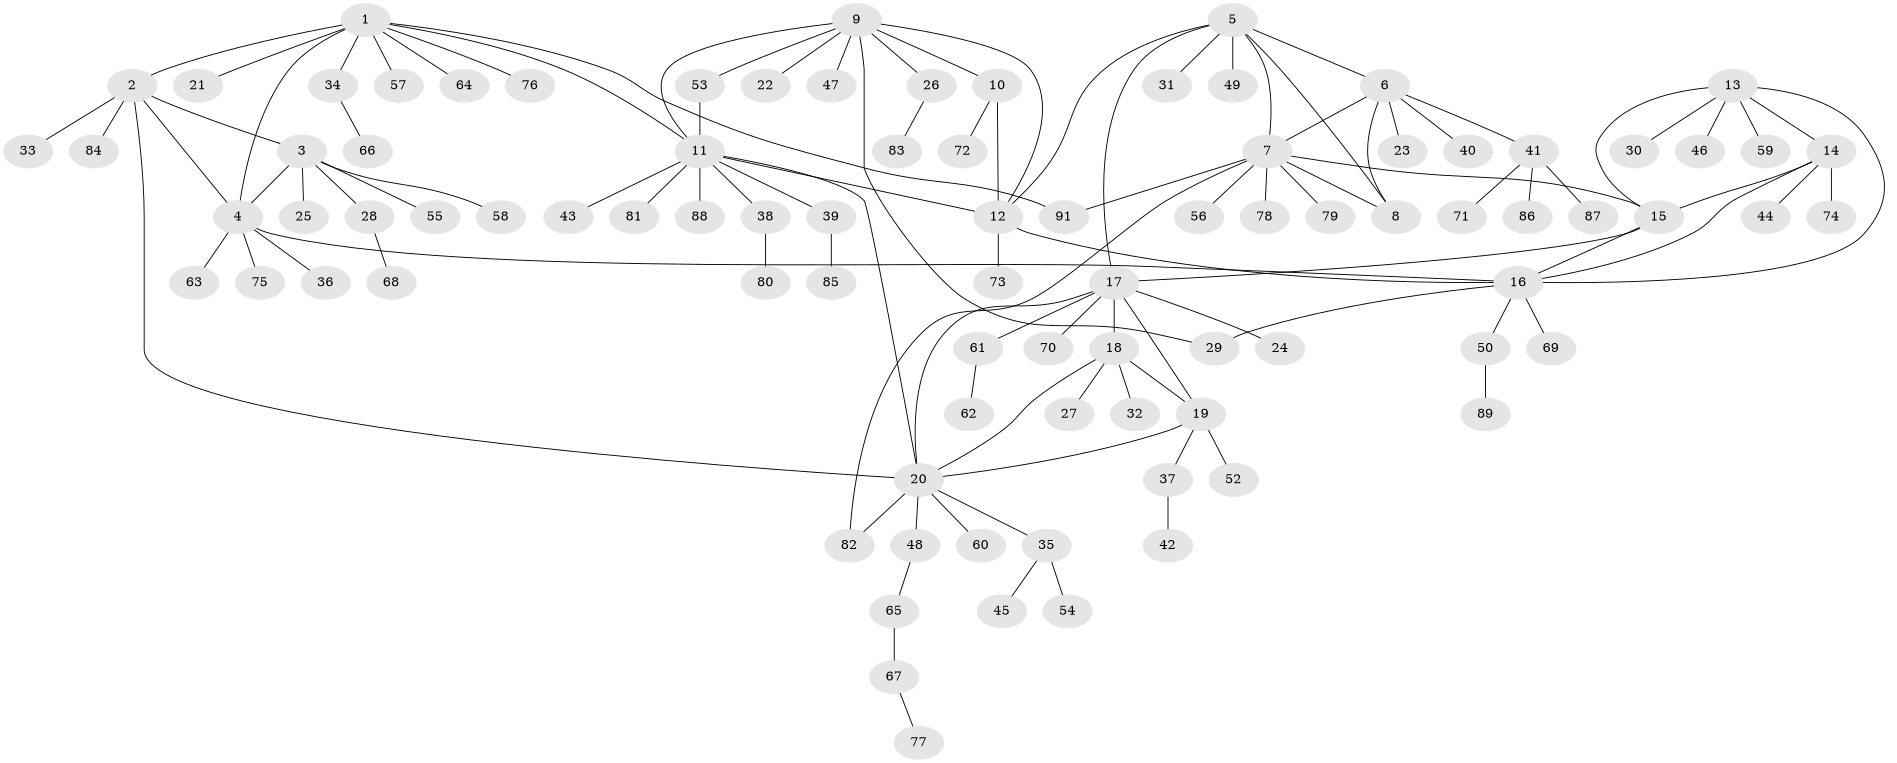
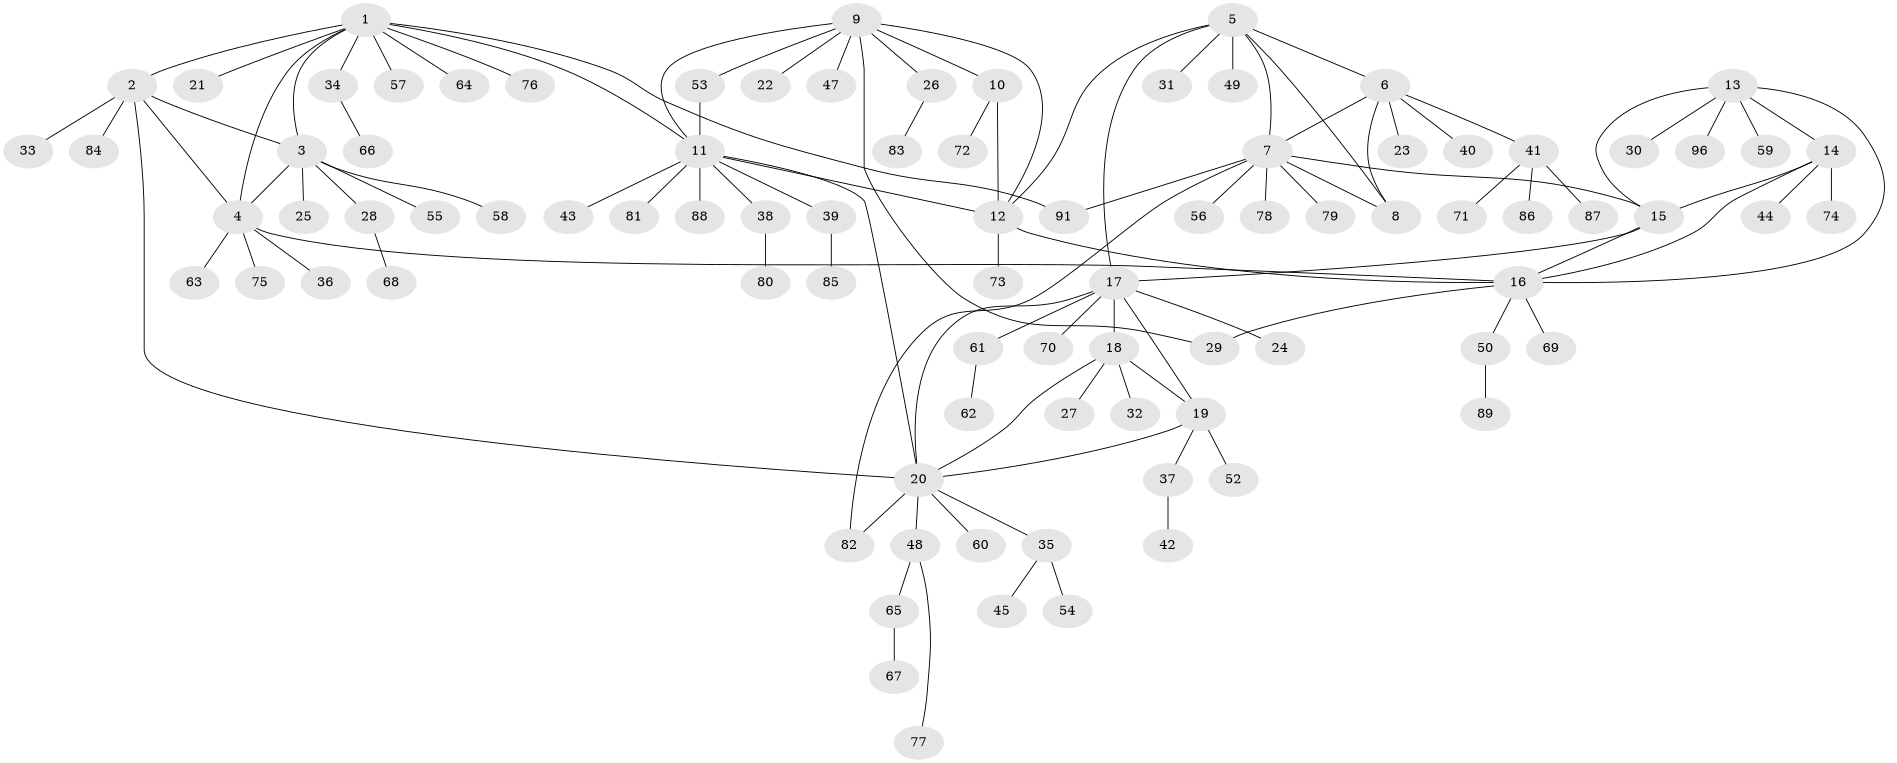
edge "1" -- "3": added
node "46": label "46" -> "96"
edge "67" -- "77": now "48" -- "77"
